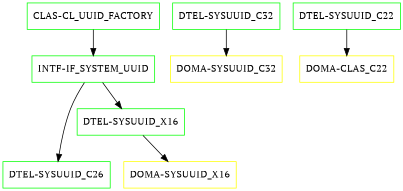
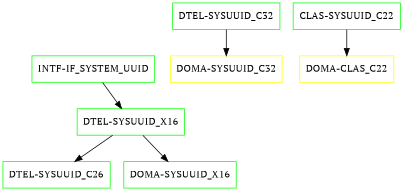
node "CLAS-CL_UUID_FACTORY": removed
node "DTEL-SYSUUID_C22": label "DTEL-SYSUUID_C22" -> "CLAS-SYSUUID_C22"
edge "INTF-IF_SYSTEM_UUID" -> "DTEL-SYSUUID_C26": now "DTEL-SYSUUID_X16" -> "DTEL-SYSUUID_C26"
node "DOMA-SYSUUID_X16": color yellow -> green
